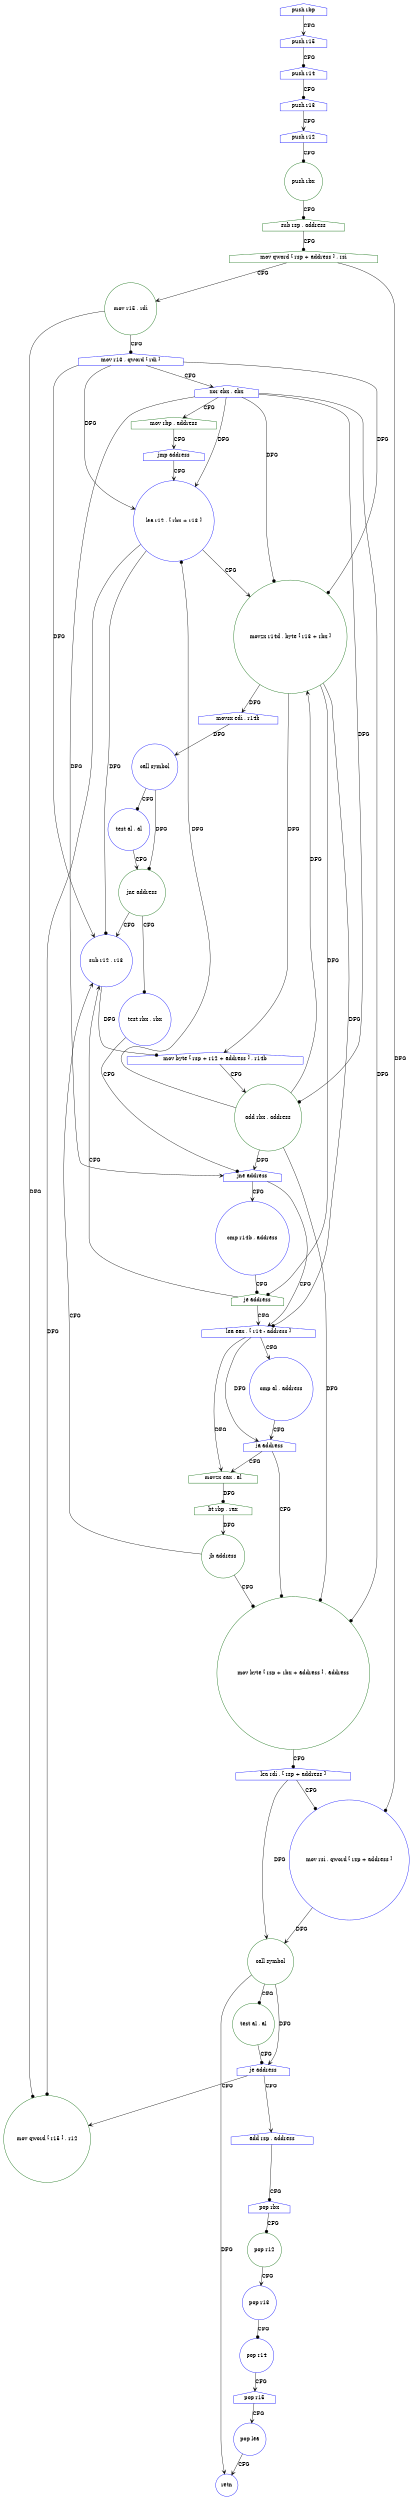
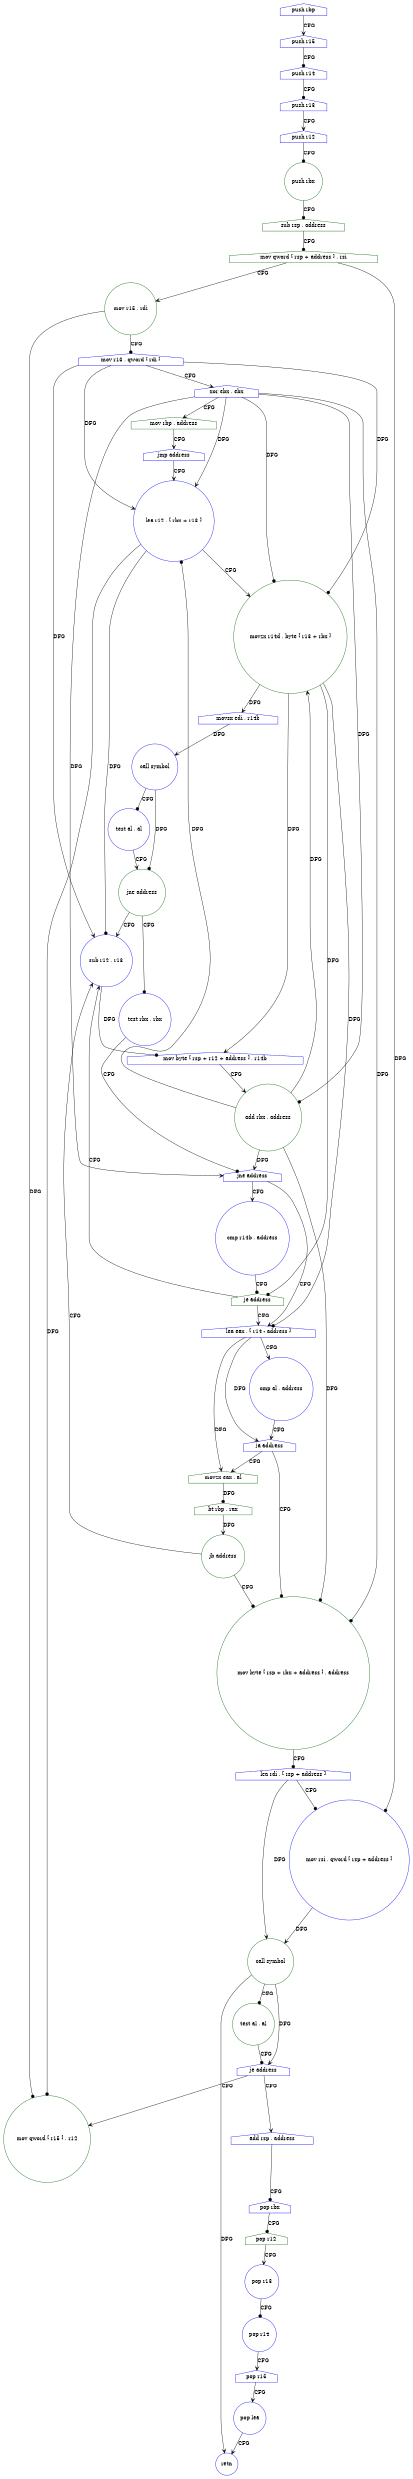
node "pop r12": shape circle -> house
